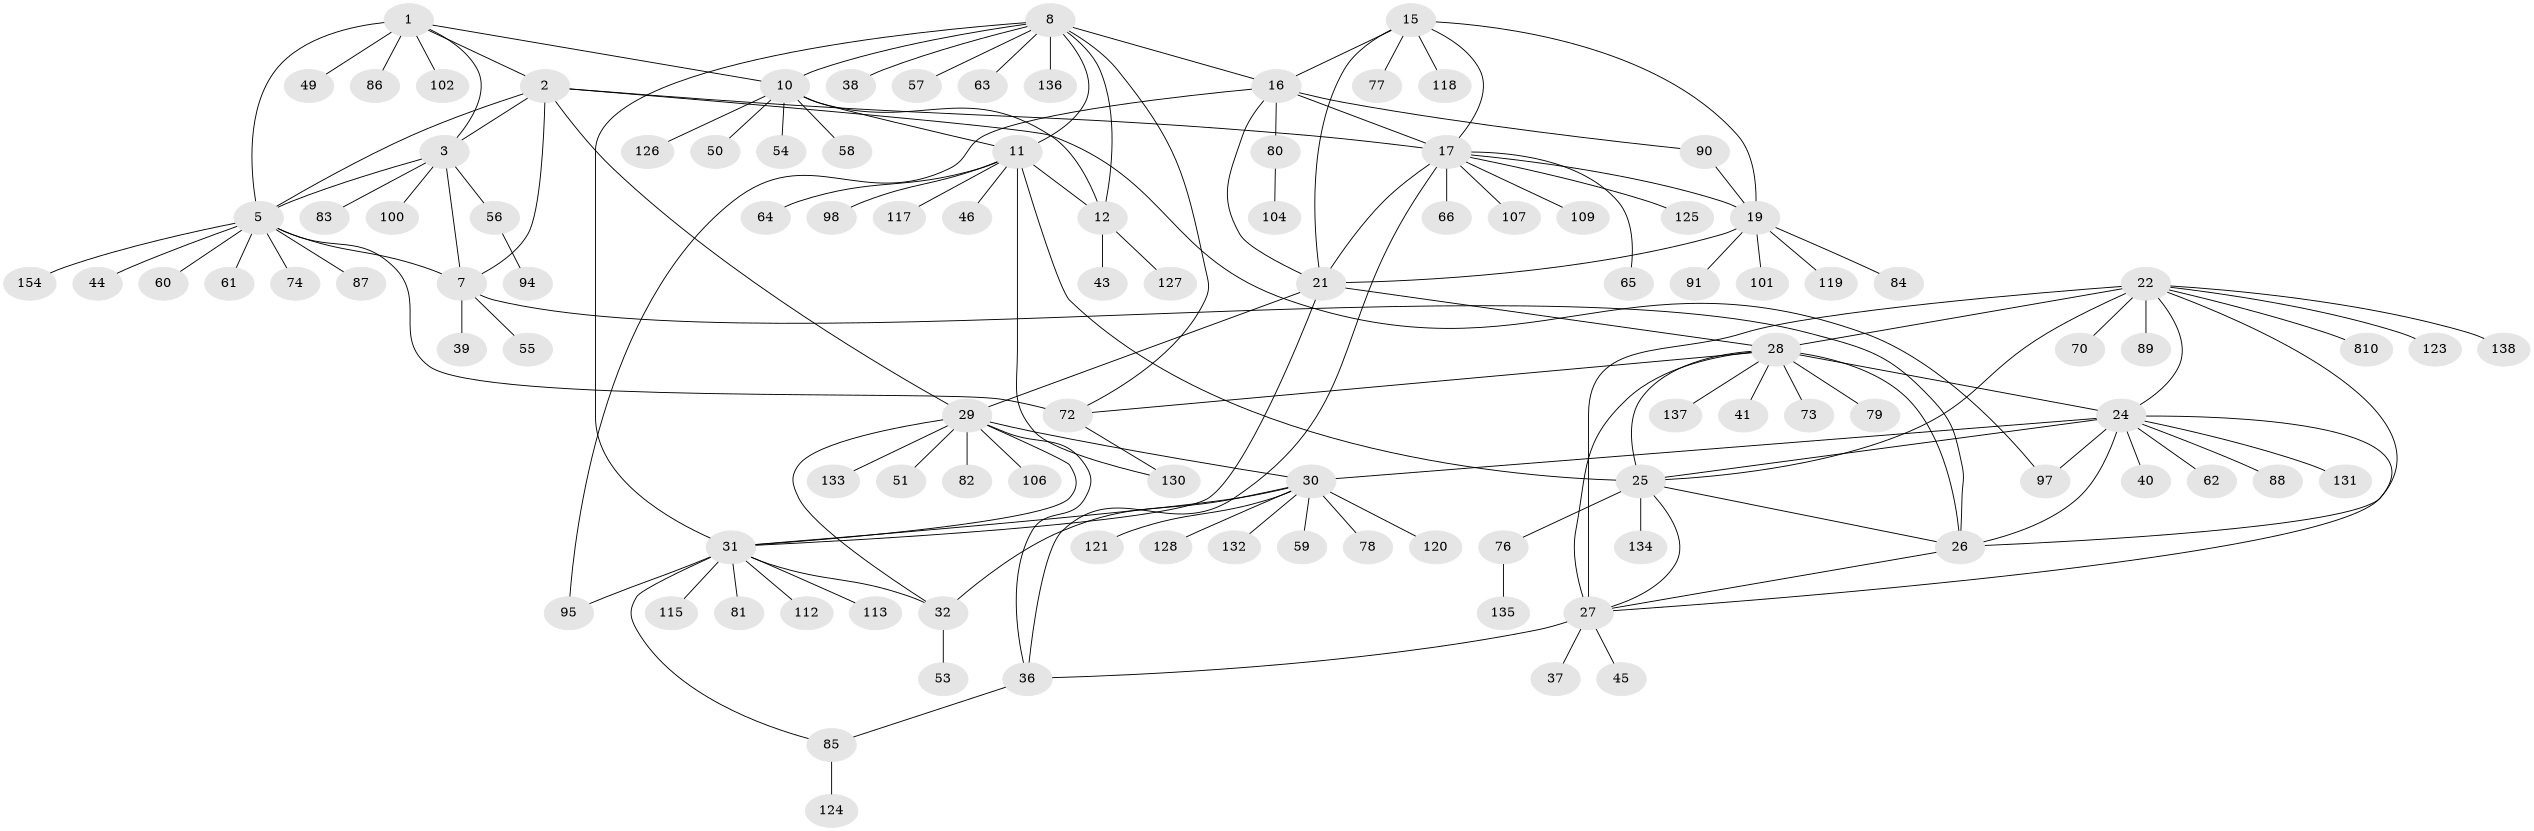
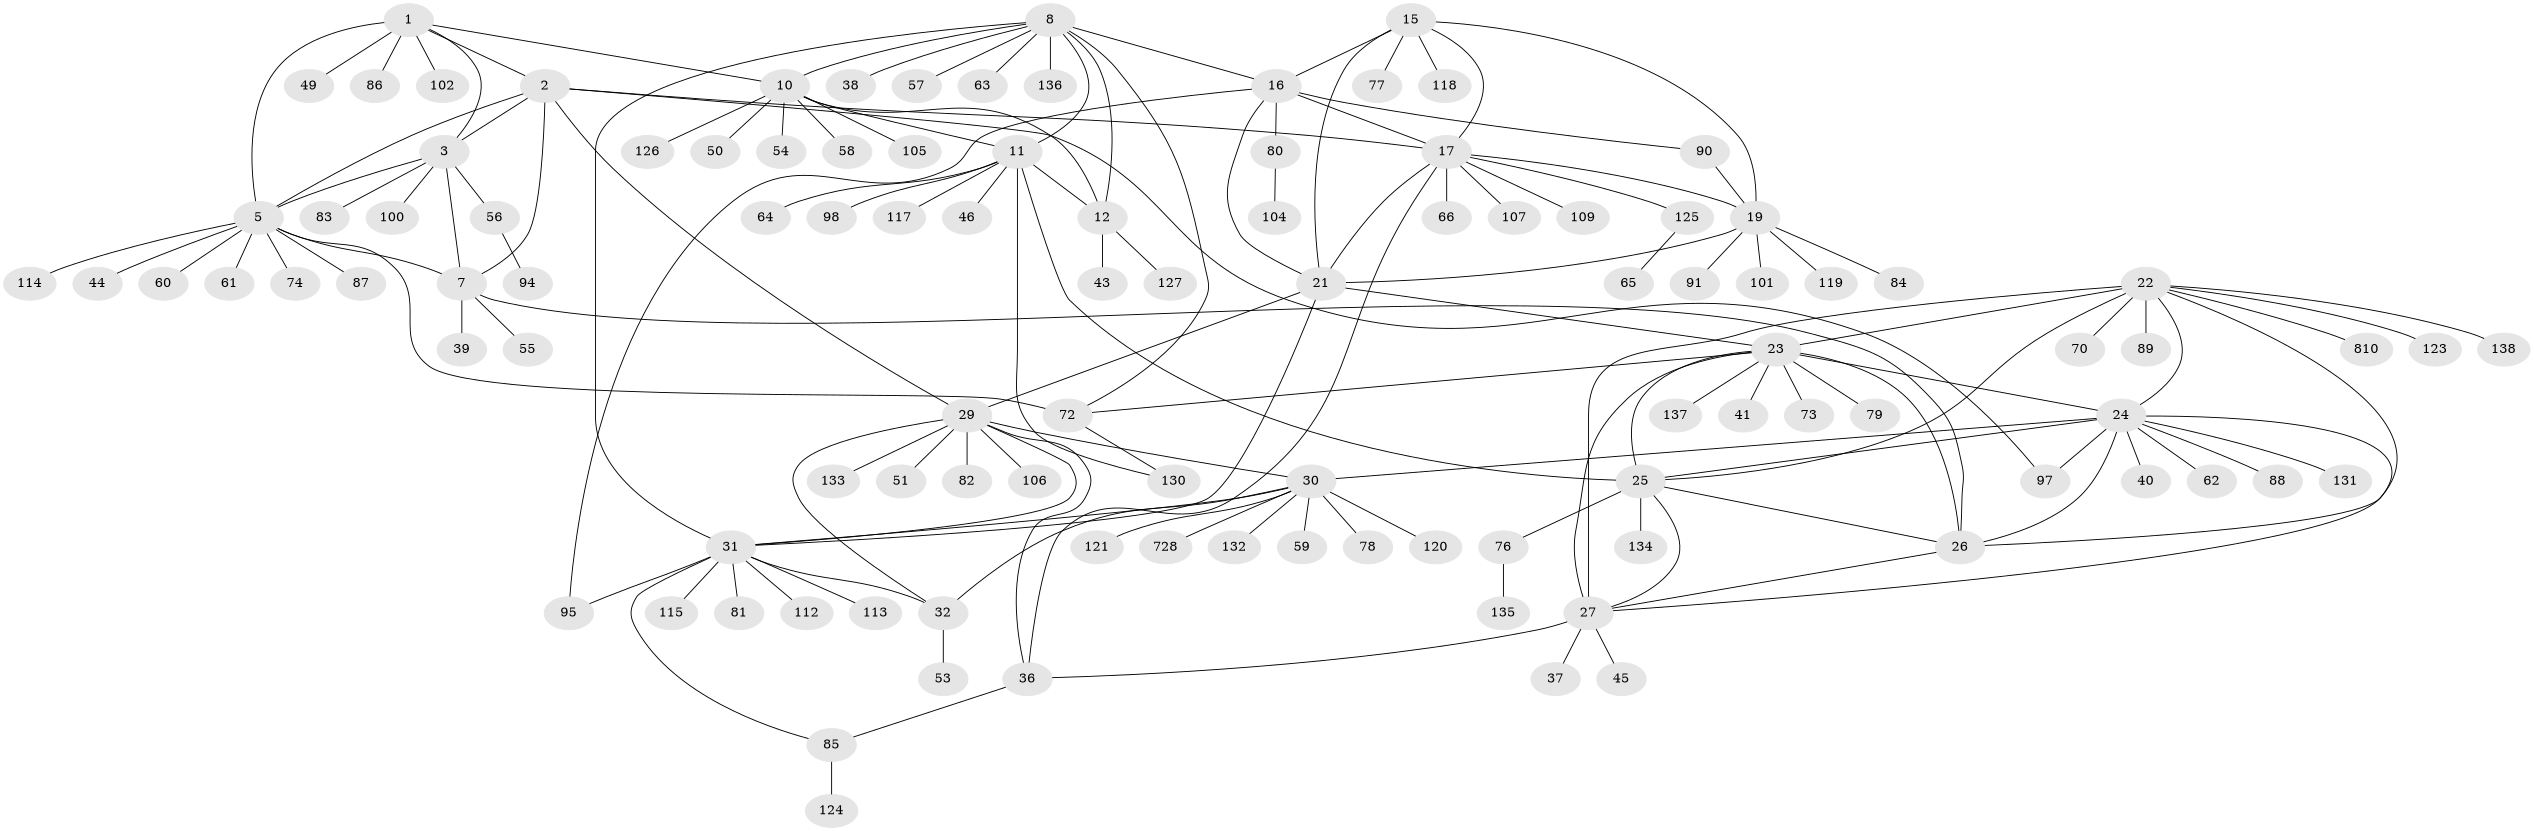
node "105": added
edge "17" -- "65": now "125" -- "65"
node "154": label "154" -> "114"
node "28": label "28" -> "23"
node "128": label "128" -> "728"
